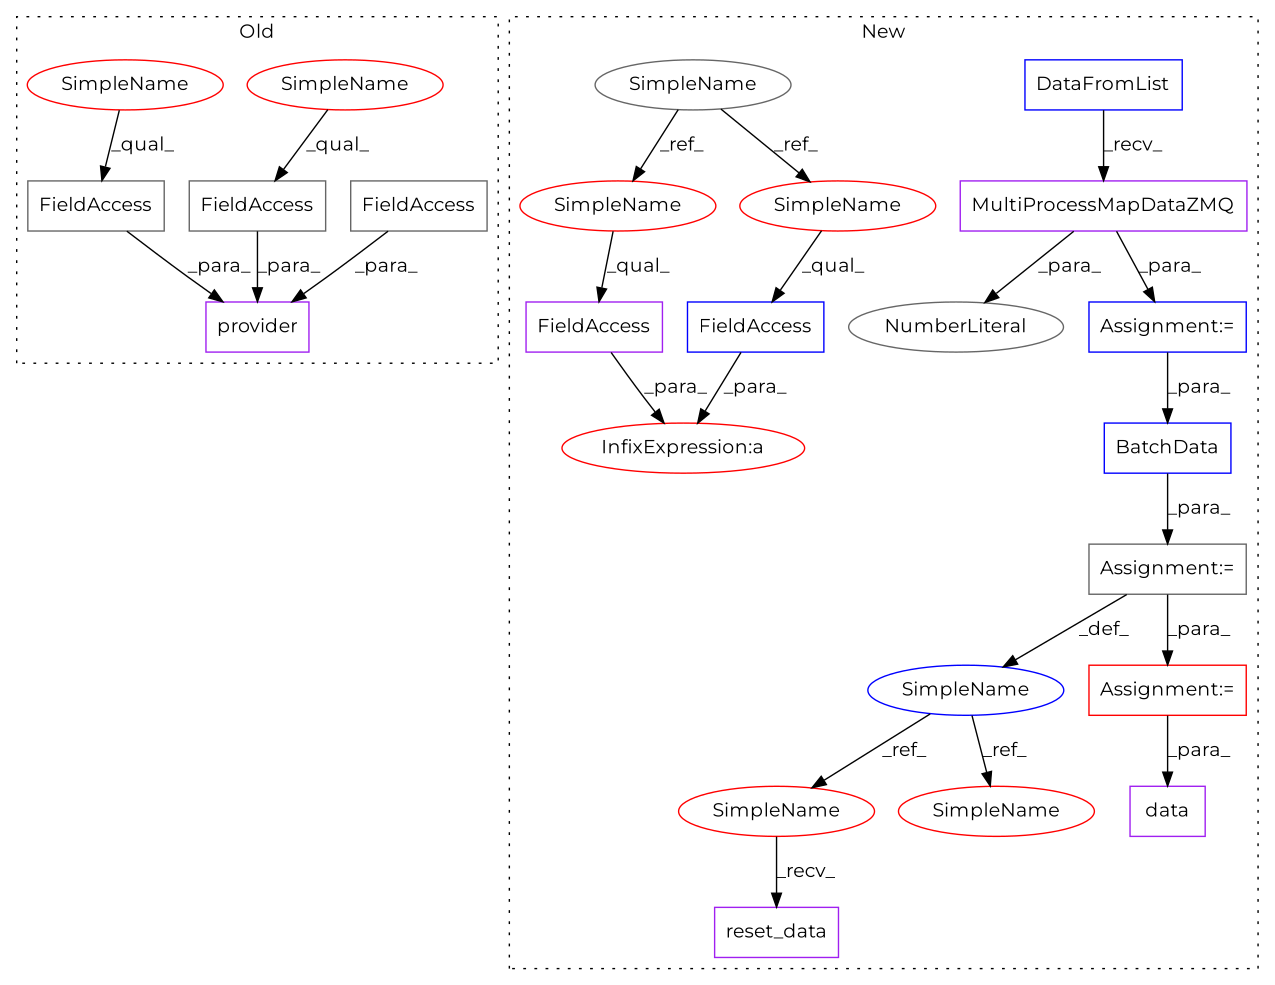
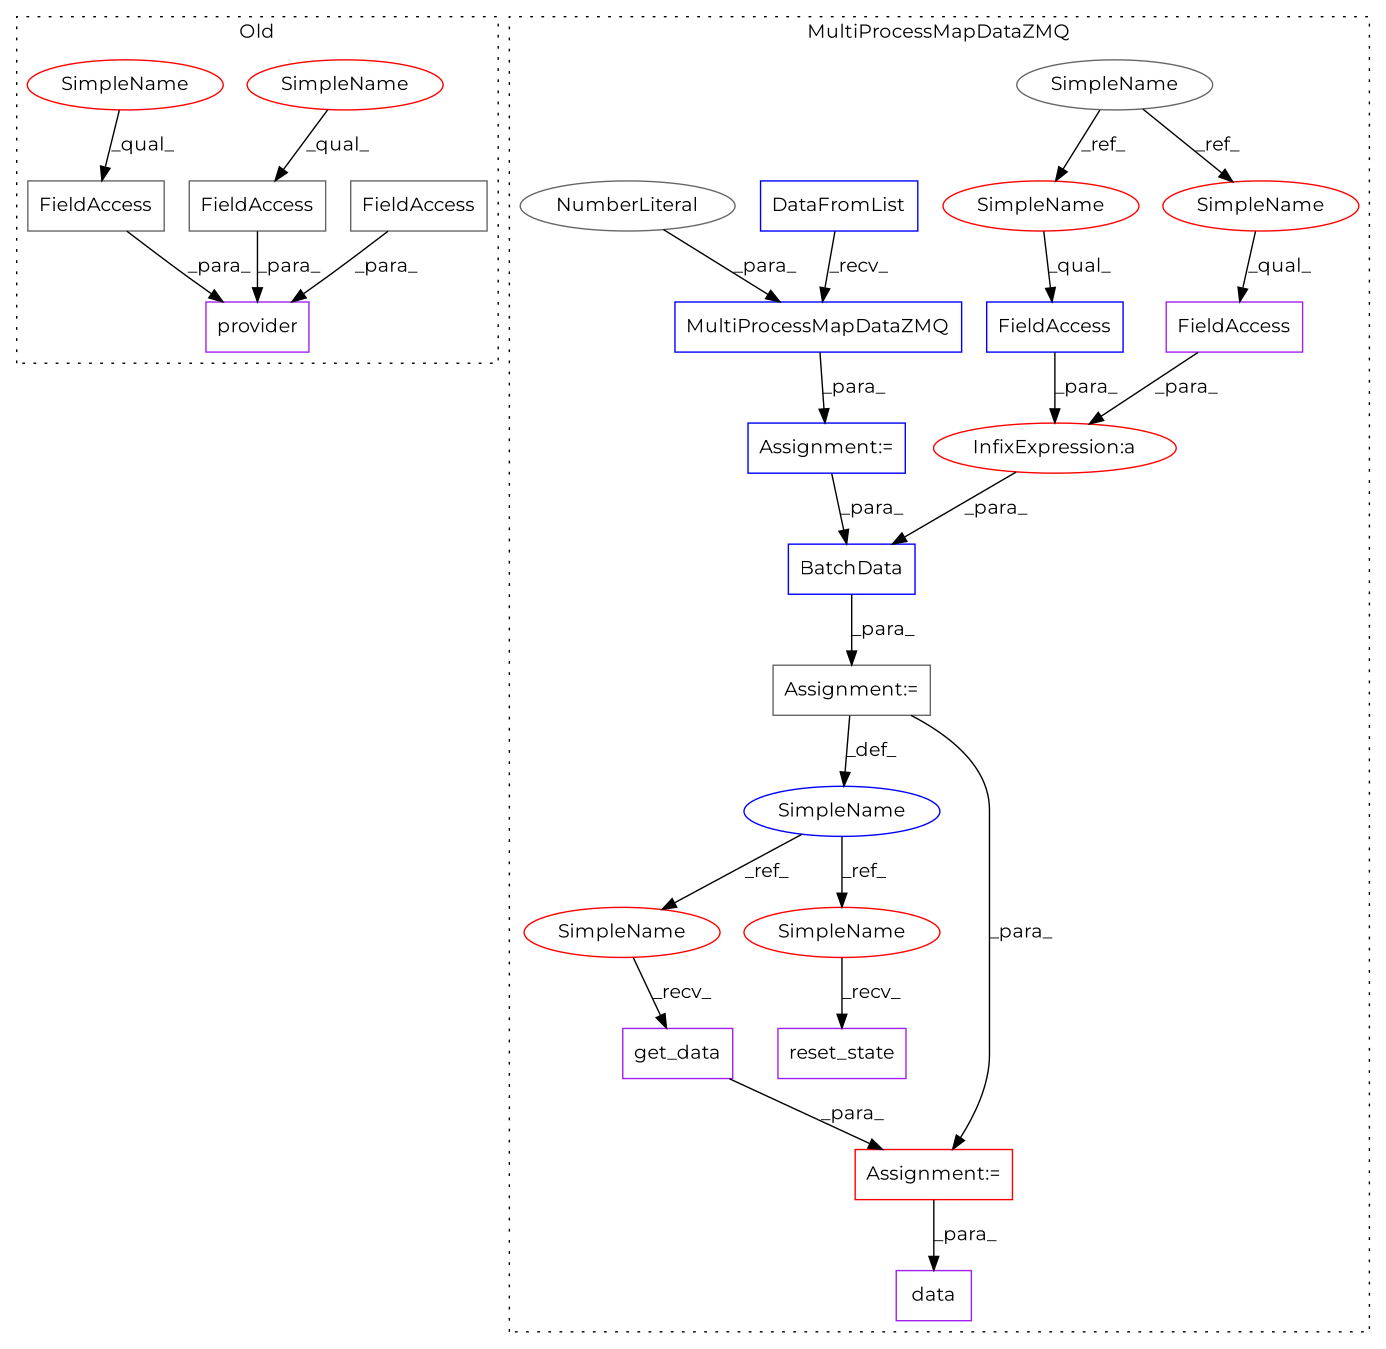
cluster "New": label "New" -> "MultiProcessMapDataZMQ"
node "MultiProcessMapDataZMQ": color purple -> blue
edge "MultiProcessMapDataZMQ" -> "NumberLiteral": reversed
edge "InfixExpression:a" -> "BatchData": added, label "_para_"
node "reset_data": label "reset_data" -> "reset_state"
node "get_data": added
